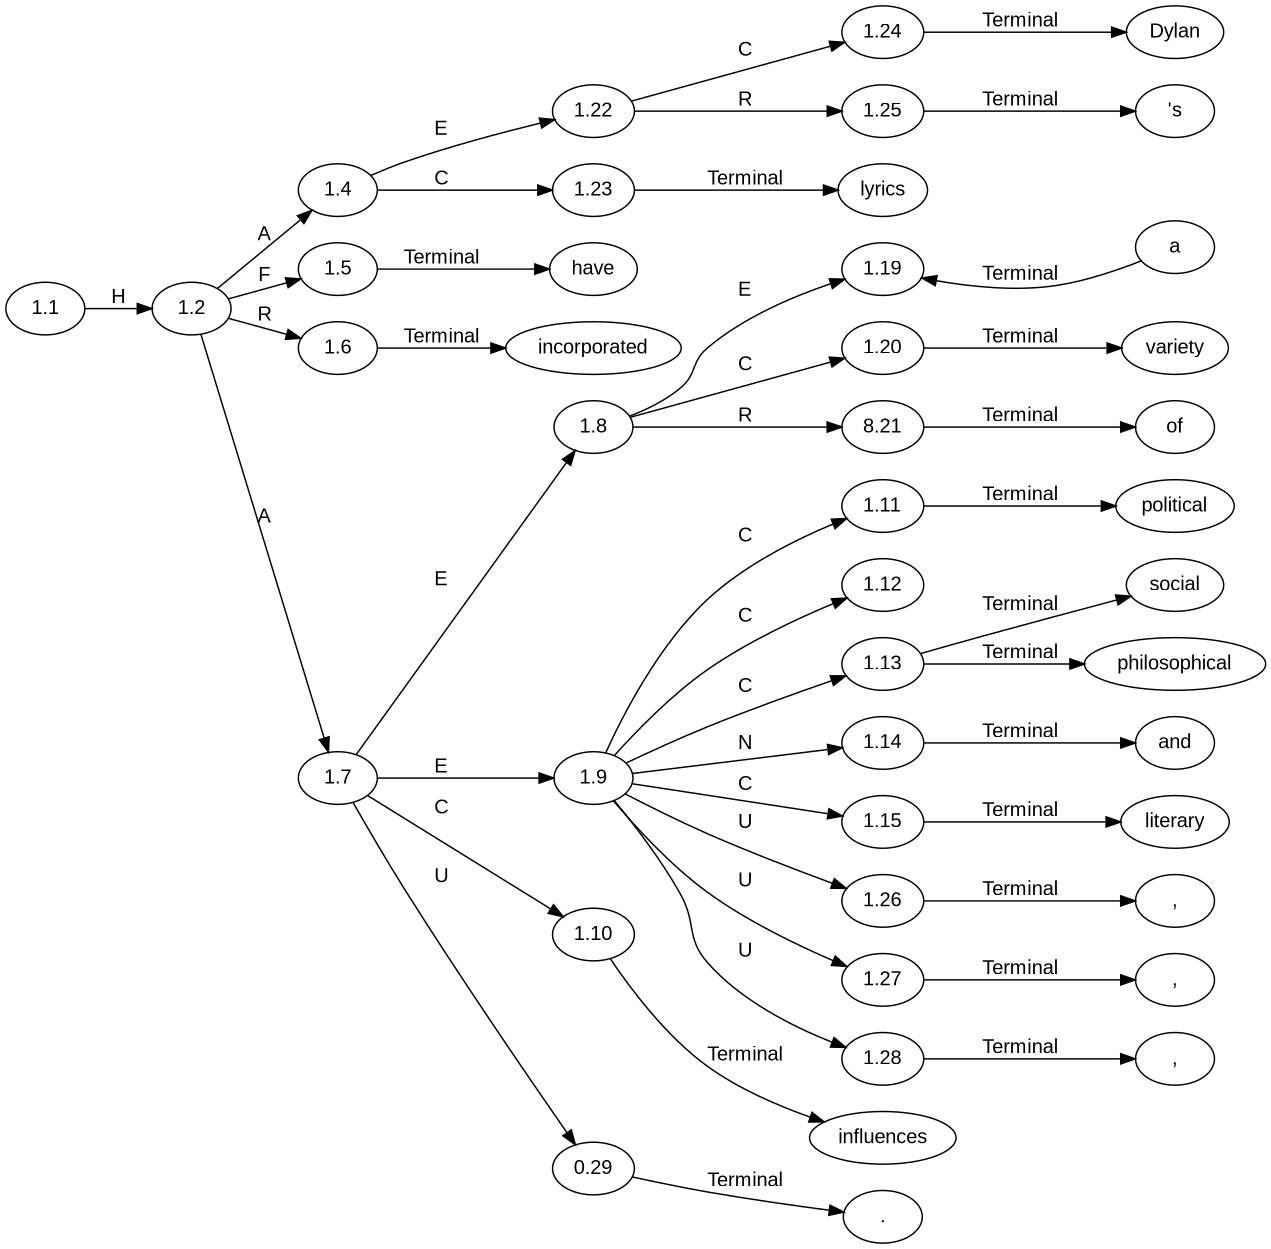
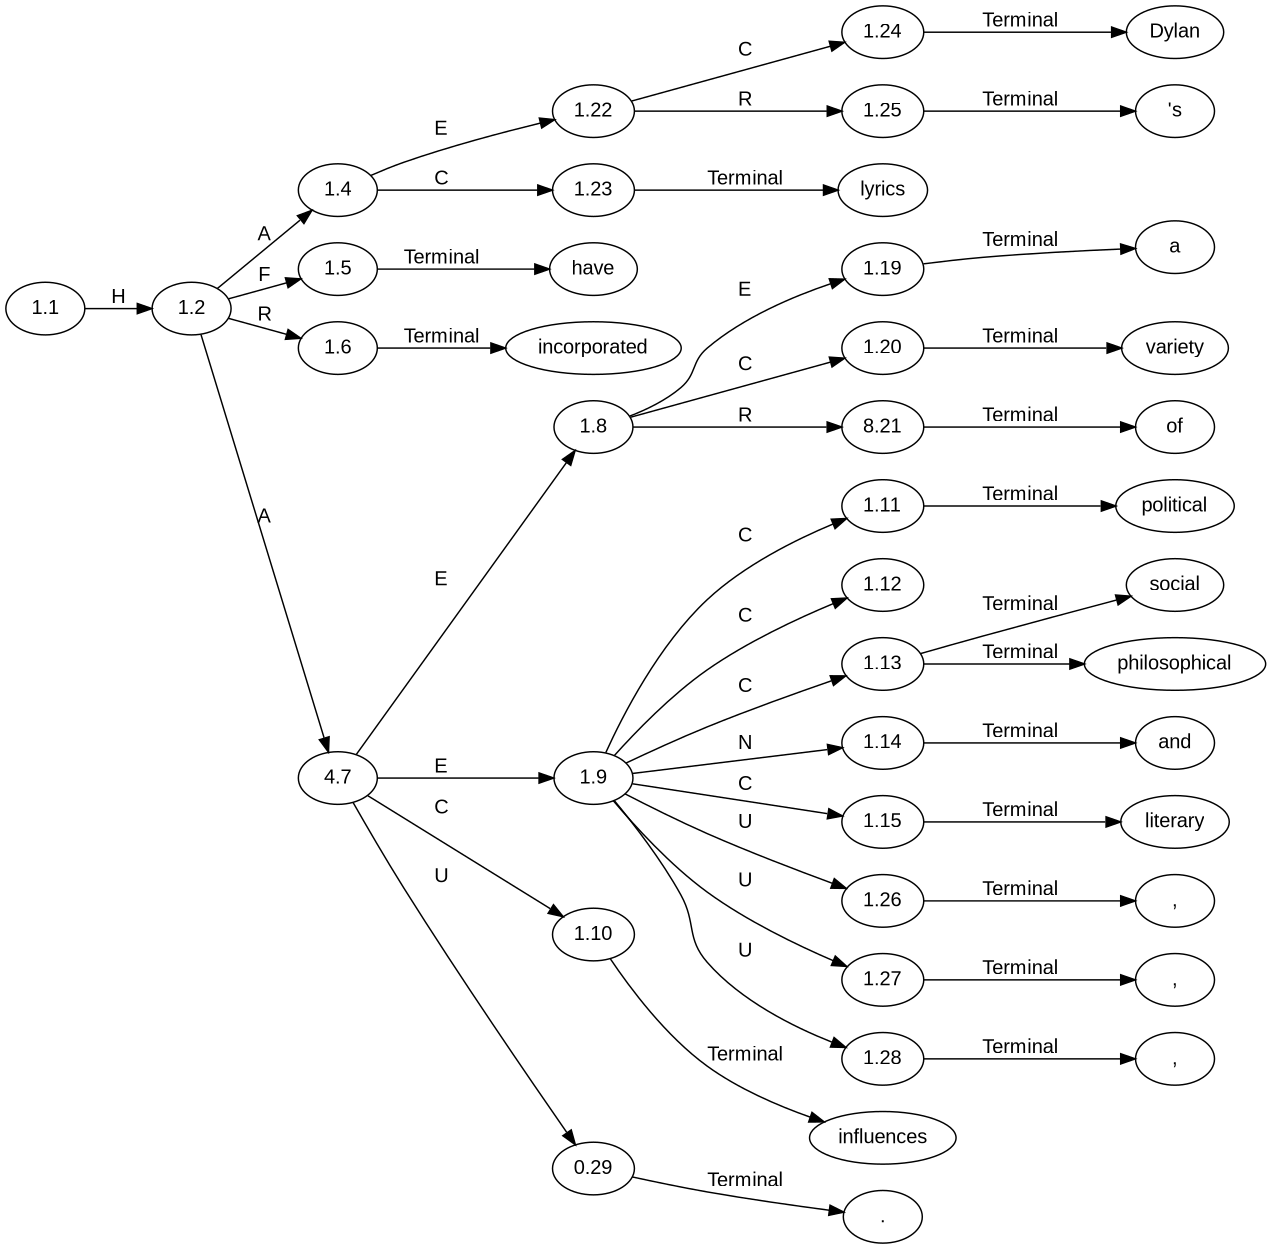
edge "a" -> "1.19": reversed
node "1.7": label "1.7" -> "4.7"
